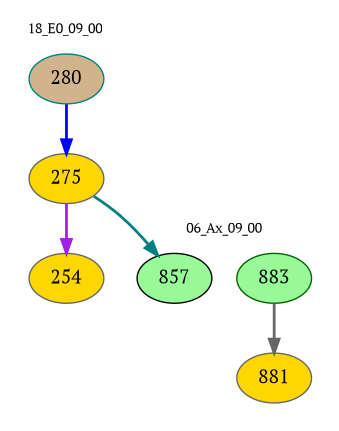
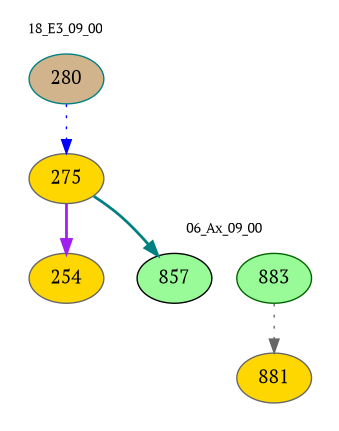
cluster "18_E0_09_00": label "18_E0_09_00" -> "18_E3_09_00"
edge "280" -> "275": style bold -> dotted
edge "883" -> "881": style bold -> dotted
